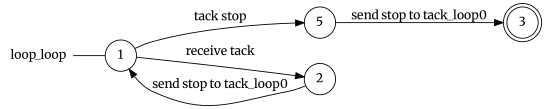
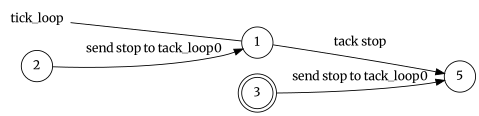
edge "5" -> "3": reversed
node "loop_loop": label "loop_loop" -> "tick_loop"
edge "1" -> "2": removed, label "receive tack"
